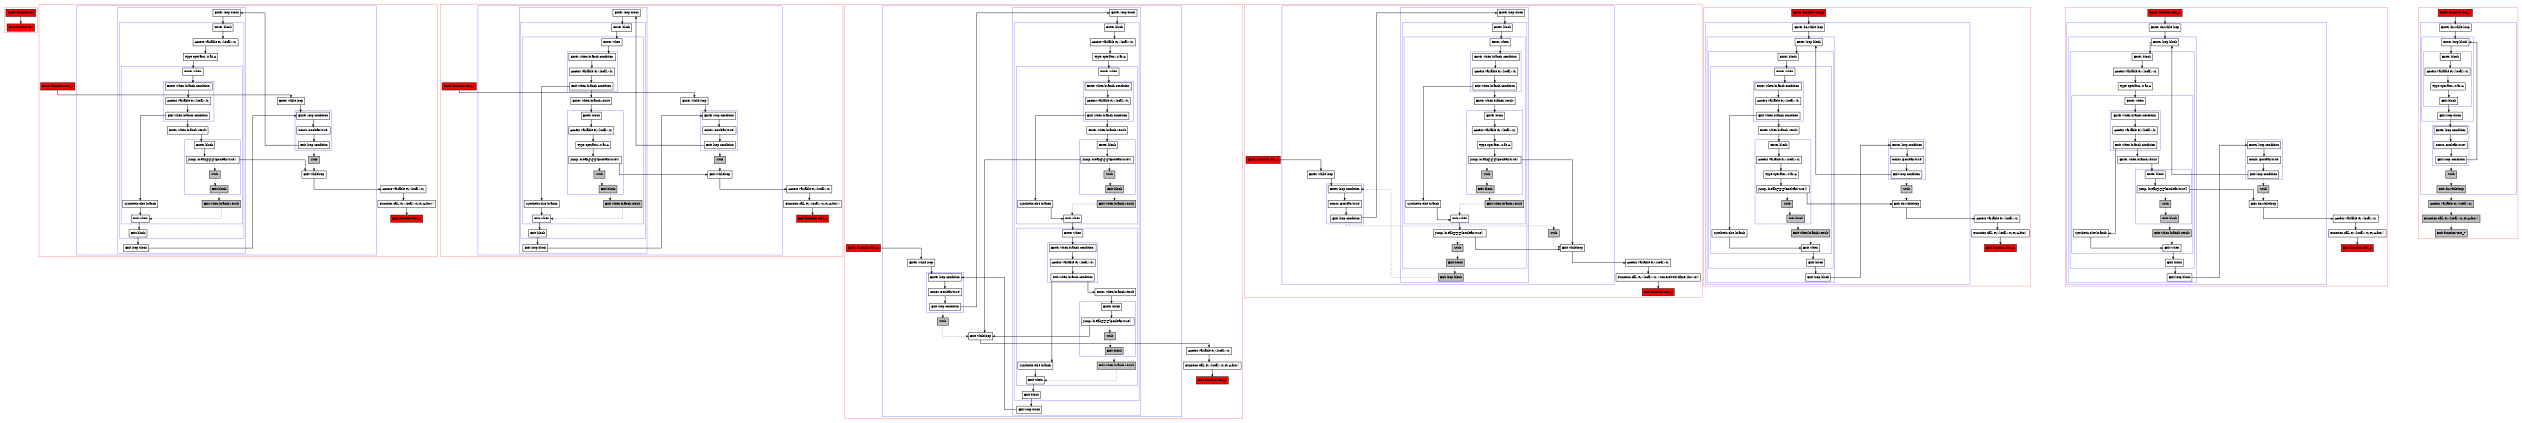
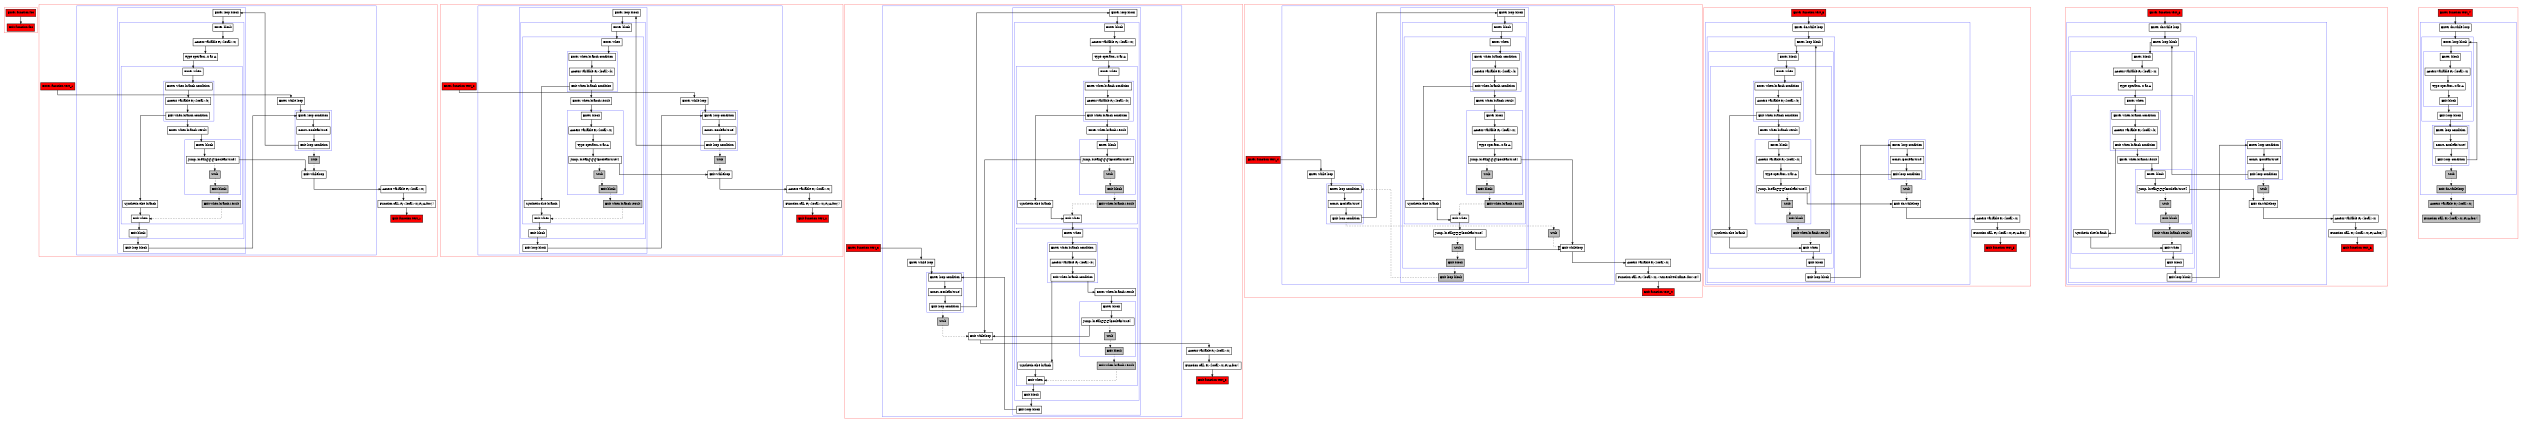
node "Exit function test_7": removed
